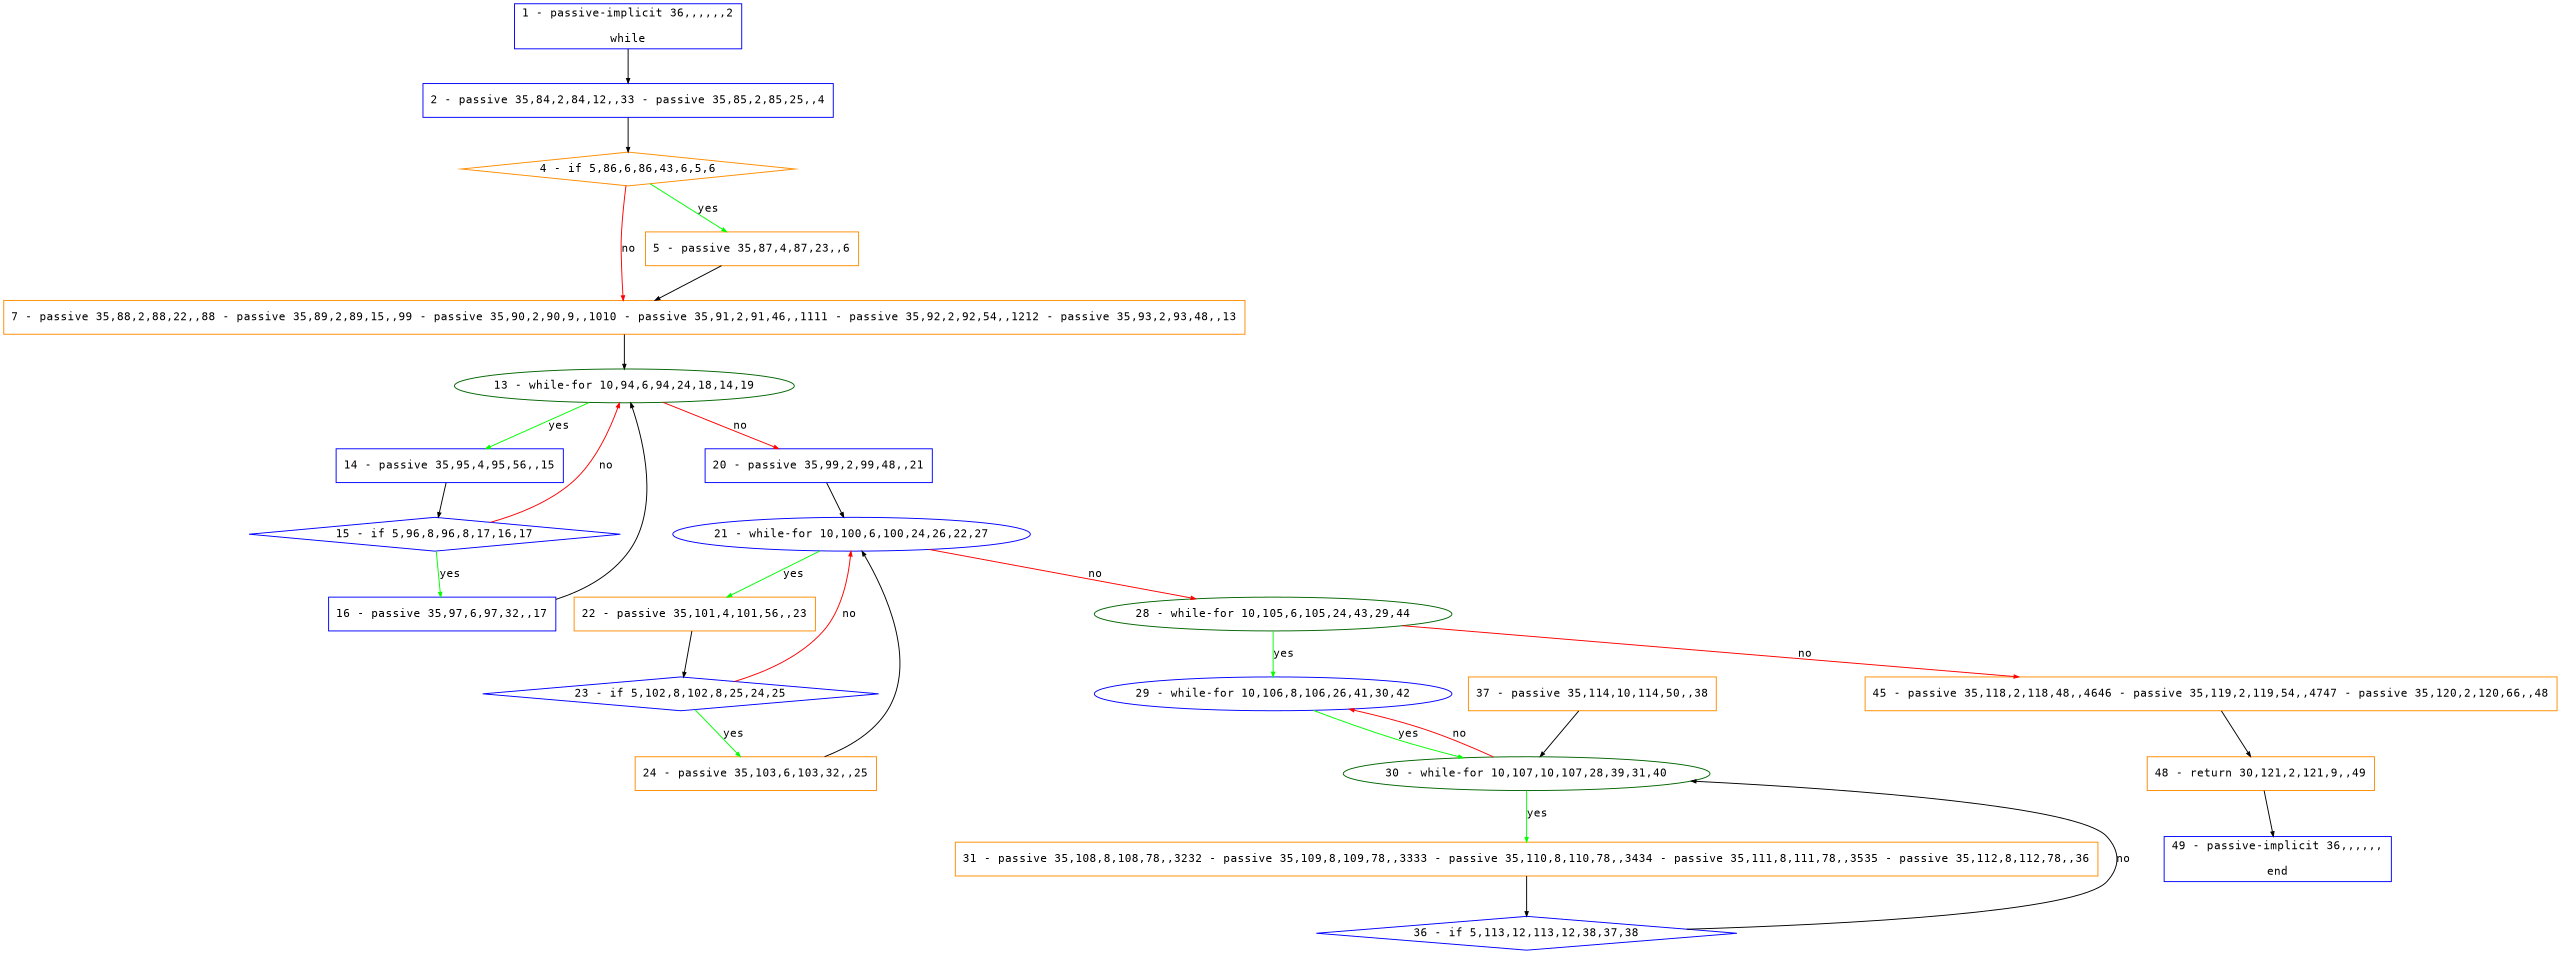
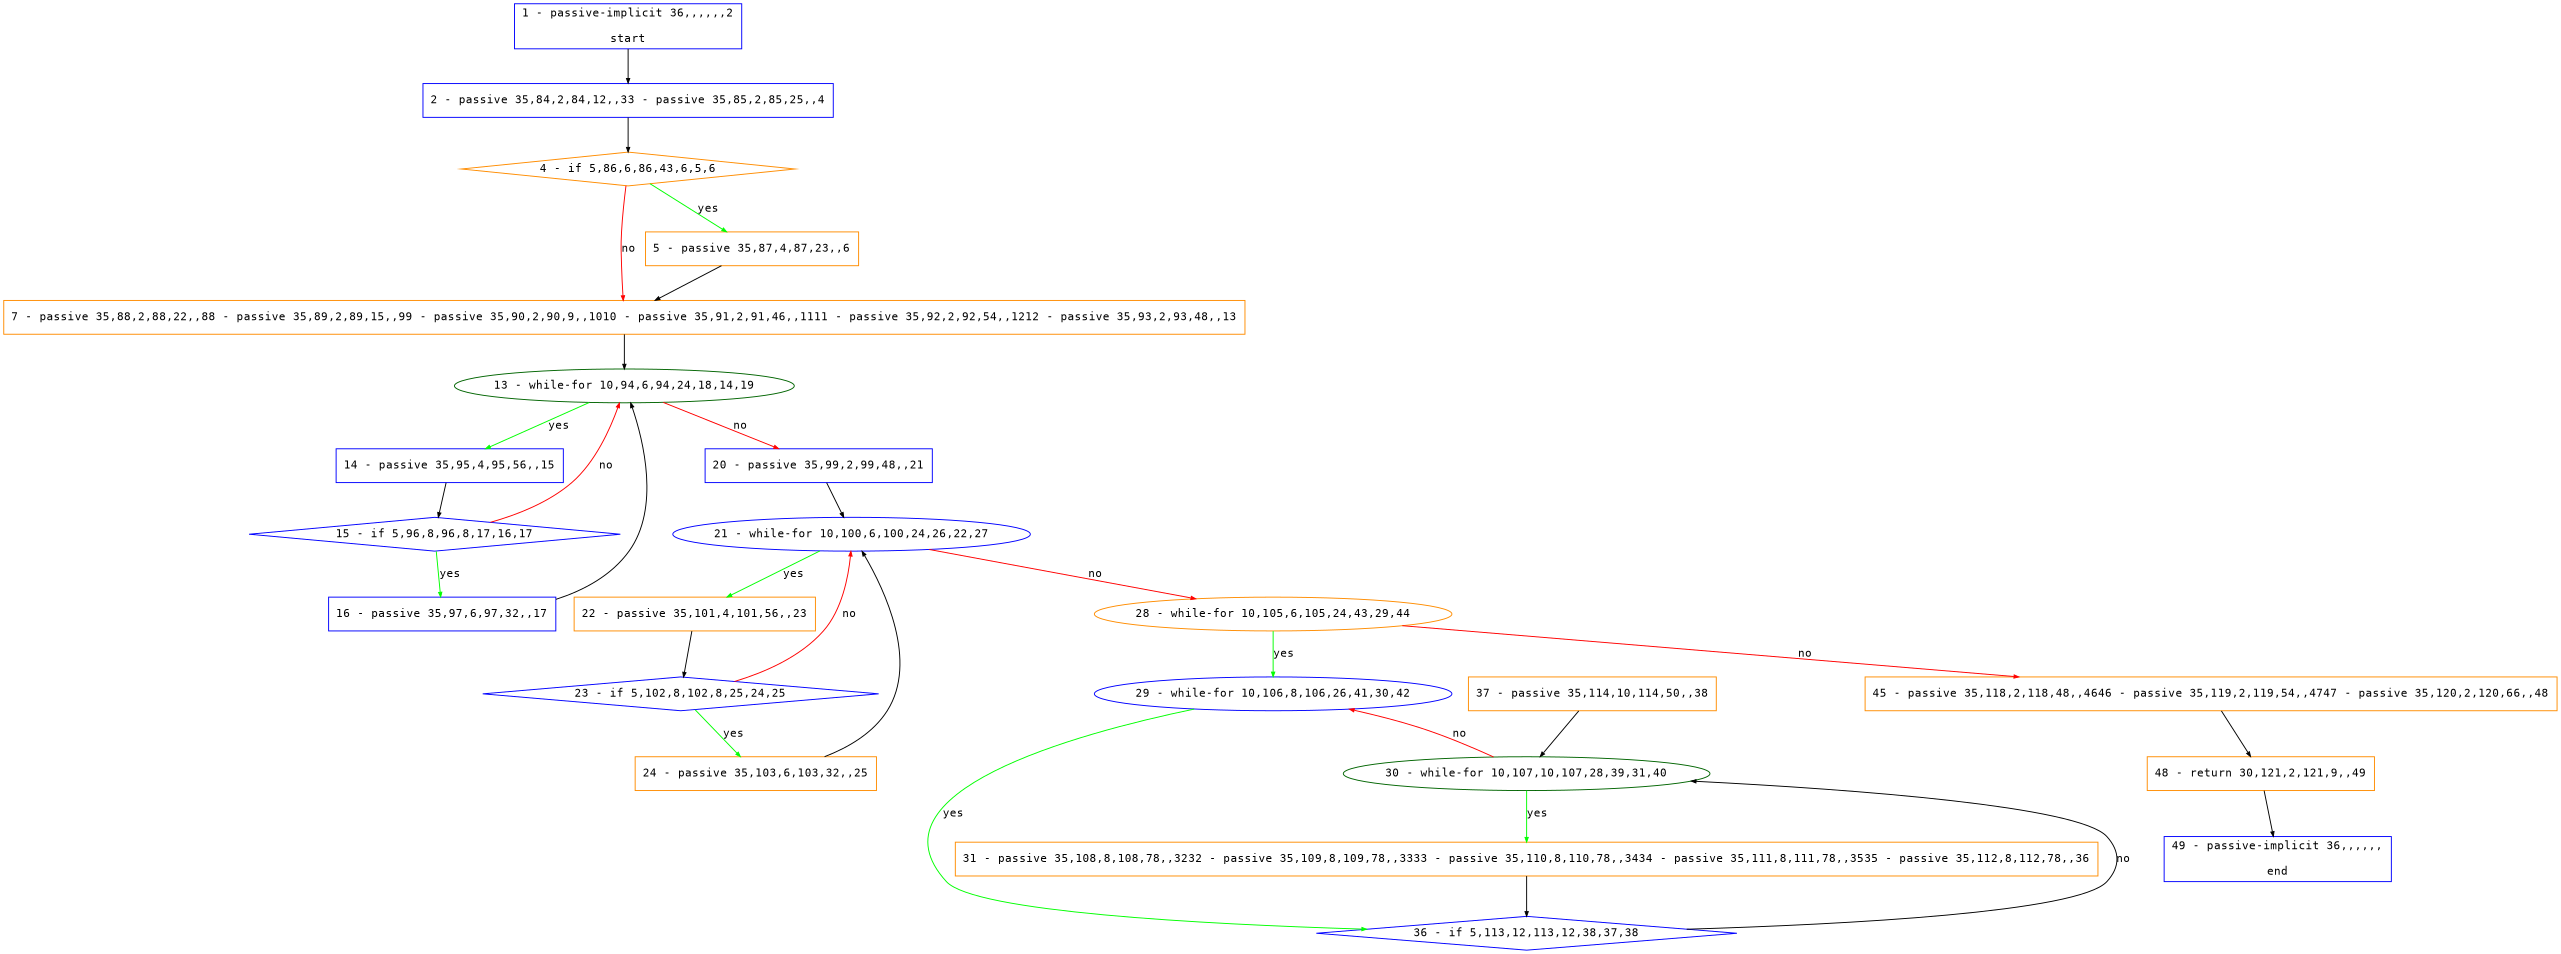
node "1 - passive-implicit 36,,,,,,2 while": label "1 - passive-implicit 36,,,,,,2 while" -> "1 - passive-implicit 36,,,,,,2 start"
node "28 - while-for 10,105,6,105,24,43,29,44": color darkgreen -> darkorange
edge "29 - while-for 10,106,8,106,26,41,30,42" -> "30 - while-for 10,107,10,107,28,39,31,40": now "29 - while-for 10,106,8,106,26,41,30,42" -> "36 - if 5,113,12,113,12,38,37,38"
